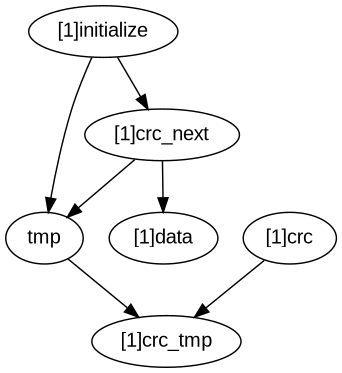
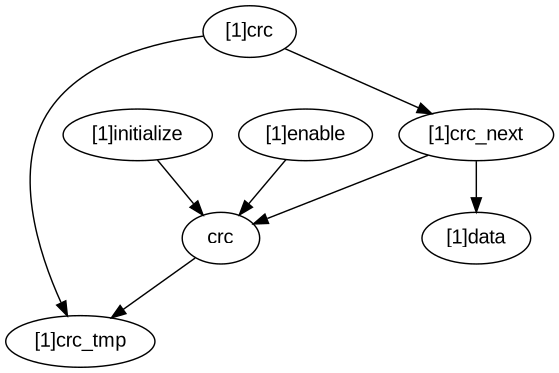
edge "[1]initialize" -> "[1]crc_next": now "[1]crc" -> "[1]crc_next"
node "[1]enable": added
node "tmp": label "tmp" -> "crc"
